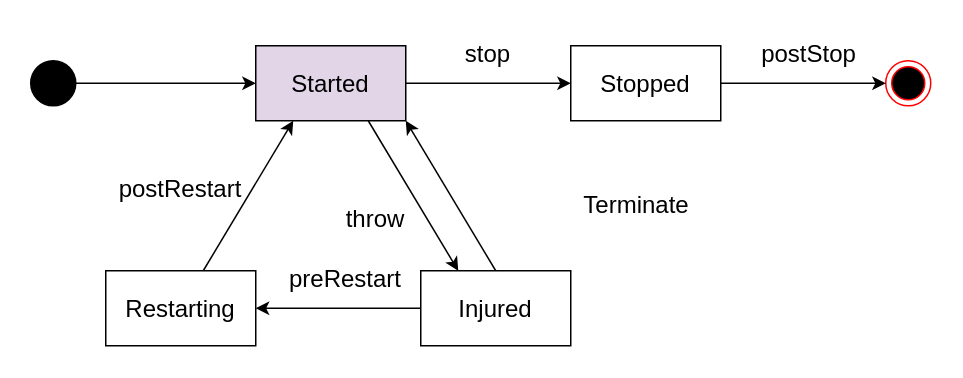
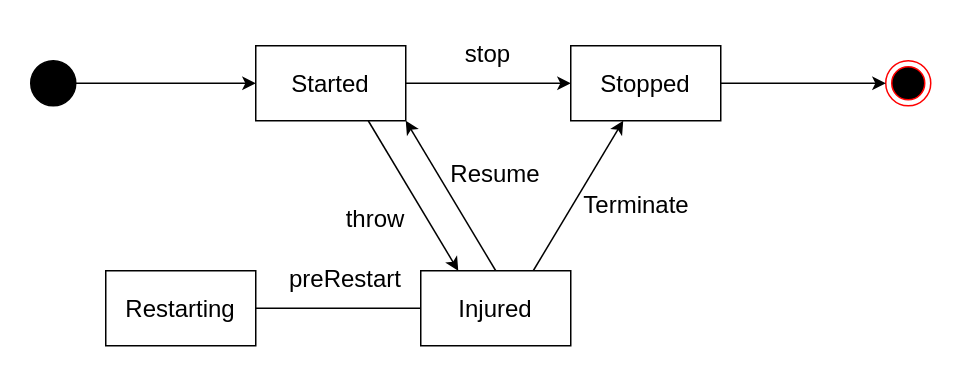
node "postStop": removed
node "Started": fillcolor #e1d5e7 -> #ffffff
node "Resume": added
node "postRestart": removed
edge "Restarting" -> "Started": removed
edge "Injured" -> "Stopped": added
edge "Injured" -> "Restarting": arrowhead classic -> none
